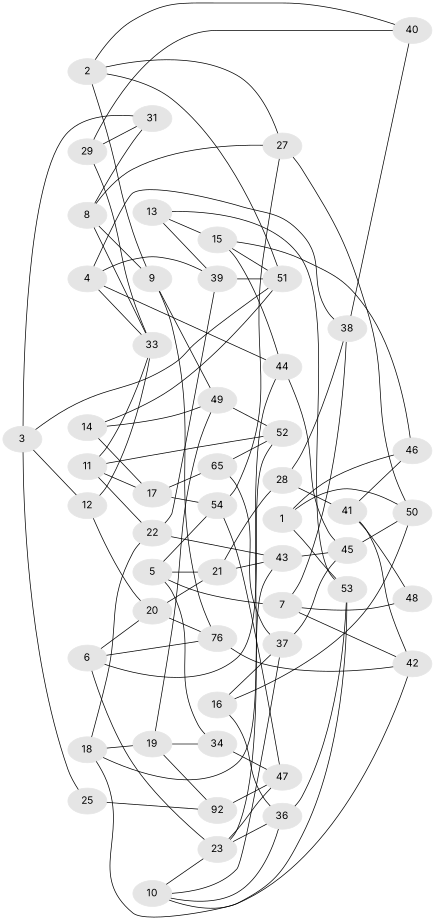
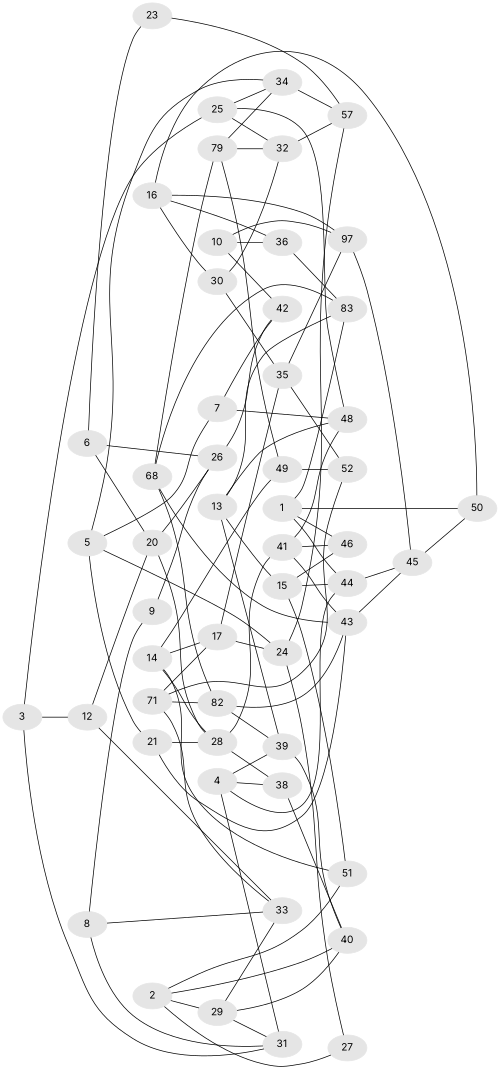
edge "34" -- "25": added
edge "27" -- "8": removed
edge "2" -- "9": now "2" -- "29"
edge "25" -- "48": added
edge "39" -- "51": now "39" -- "40"
node "30": added
edge "4" -- "33": now "4" -- "31"
edge "27" -- "50": removed
edge "9" -- "49": removed
edge "51" -- "3": removed
edge "48" -- "13": added
node "11": label "11" -> "71"
node "65": label "65" -> "35"
edge "38" -- "7": removed
node "54": label "54" -> "24"
node "22": label "22" -> "82"
node "53": label "53" -> "83"
edge "41" -- "42": now "41" -- "43"
edge "21" -- "20": now "28" -- "20"
edge "44" -- "23": now "44" -- "1"
edge "52" -- "6": removed
node "76": label "76" -> "26"
node "37": label "37" -> "97"
edge "14" -- "28": added
node "19": label "19" -> "79"
node "18": label "18" -> "68"
node "47": label "47" -> "57"
node "92": label "92" -> "32"
edge "36" -- "23": removed
edge "23" -- "10": removed
